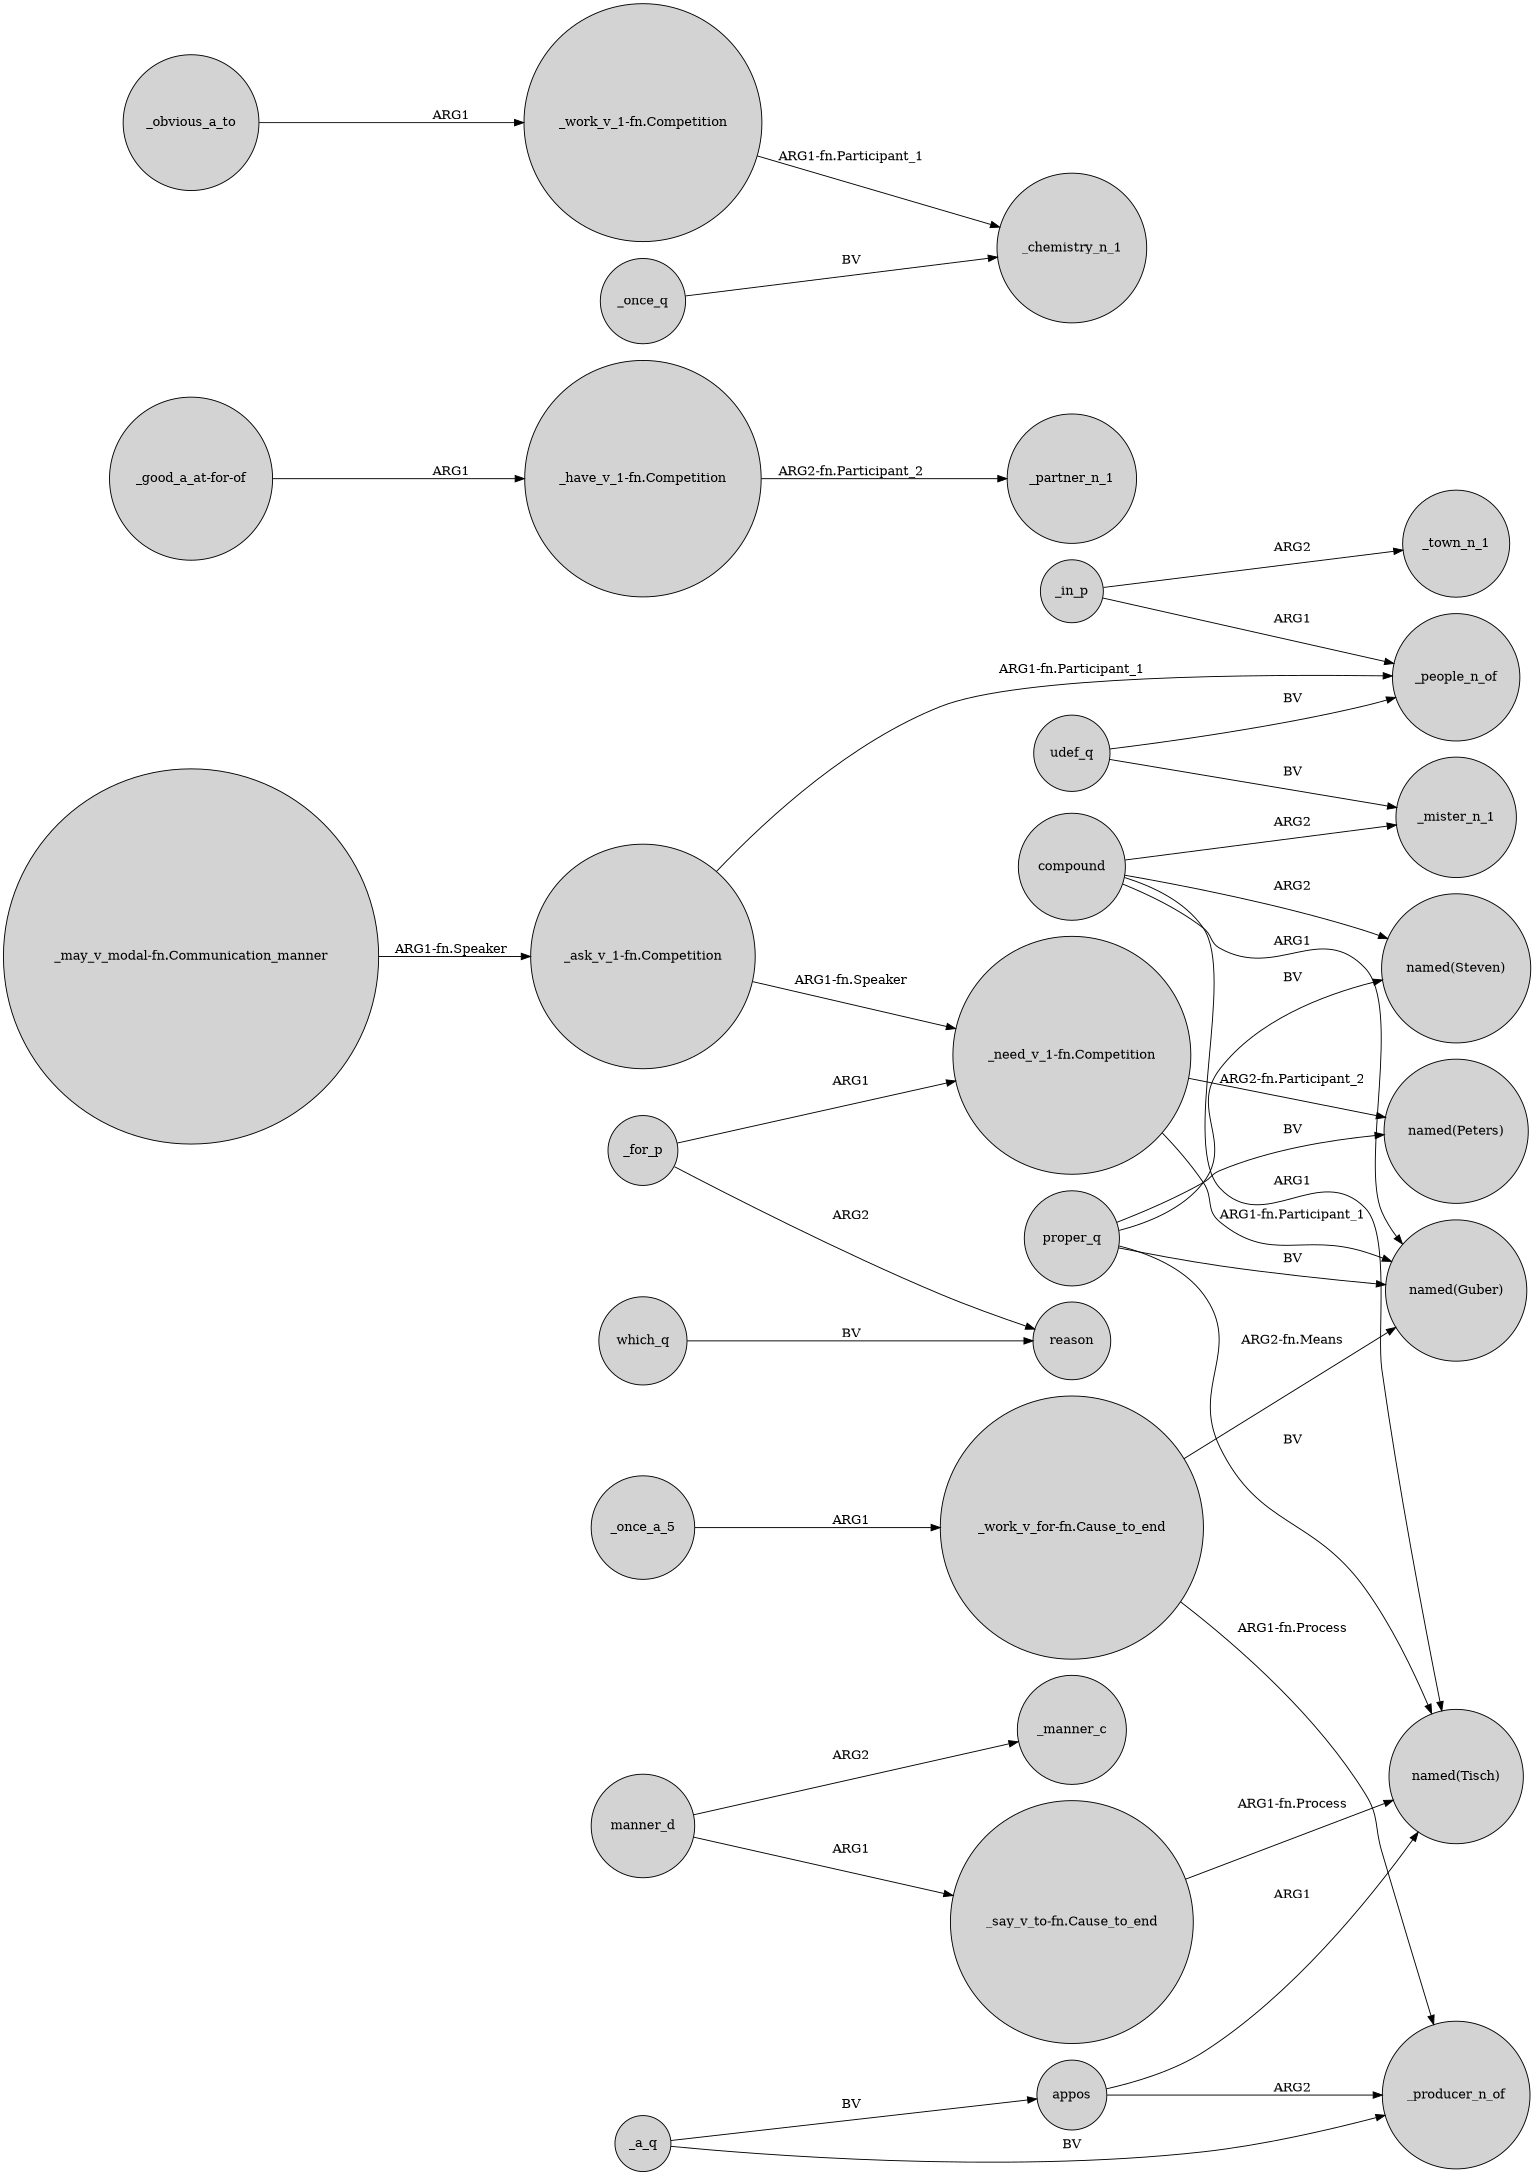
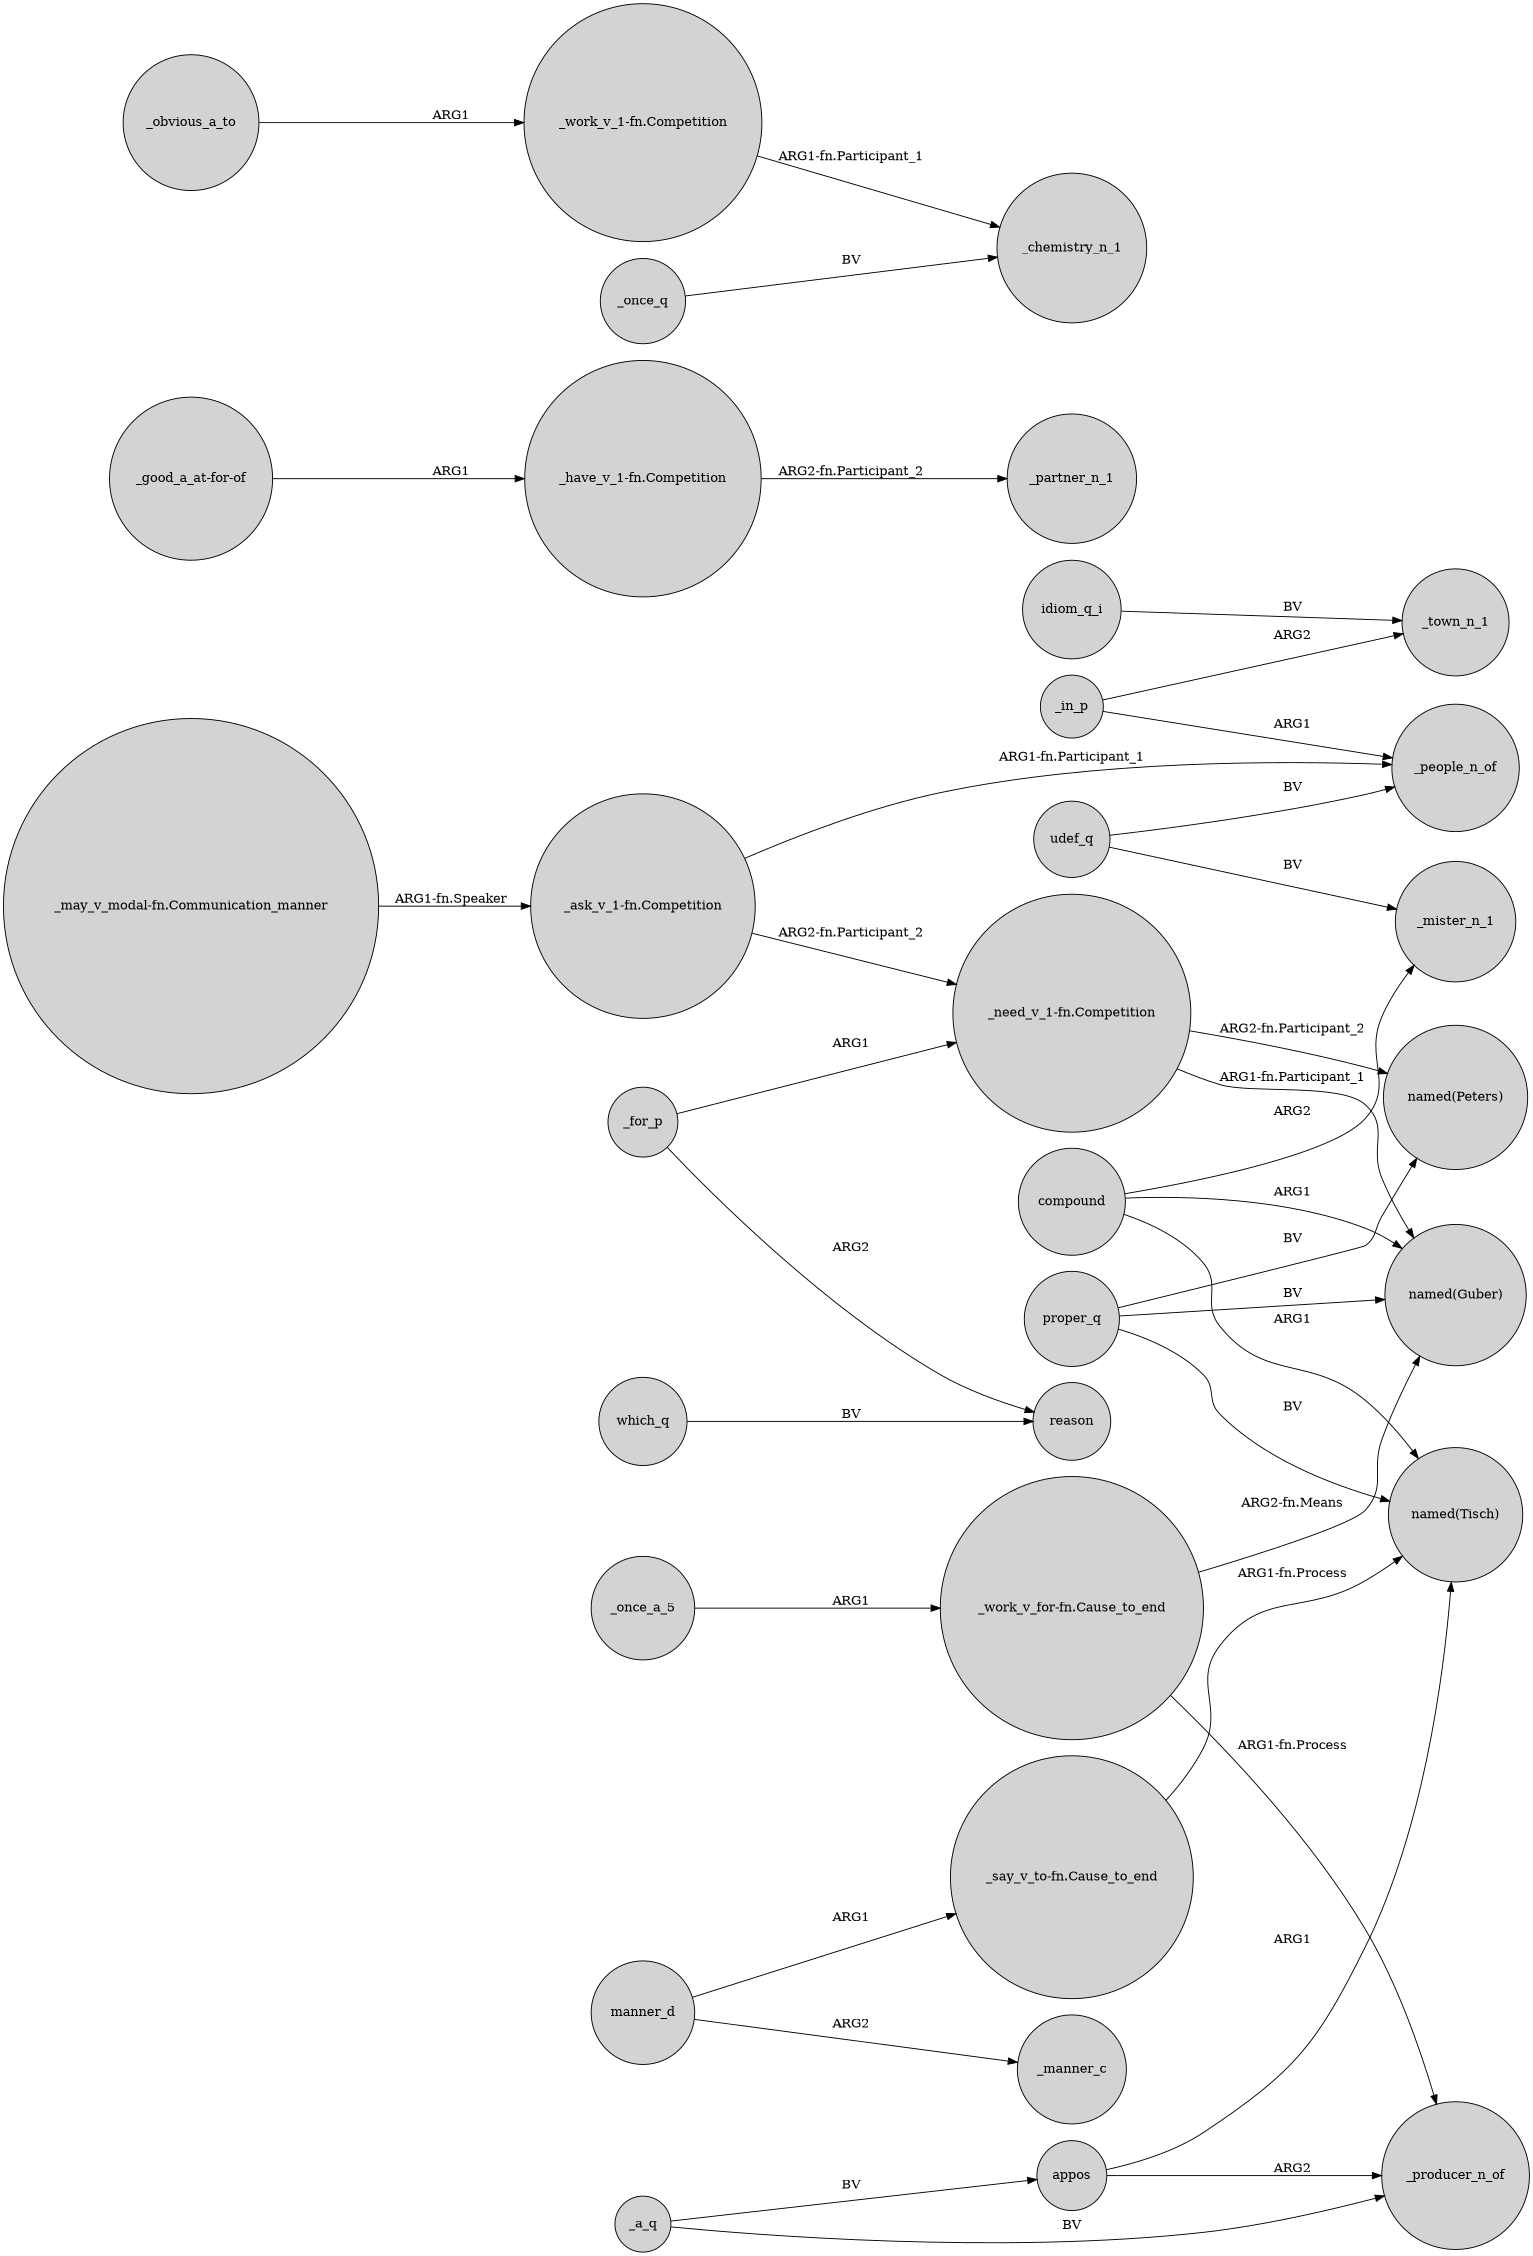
node "idiom_q_i": added
node "named(Steven)": removed
edge "_ask_v_1-fn.Competition" -> "_need_v_1-fn.Competition": label "ARG1-fn.Speaker" -> "ARG2-fn.Participant_2"
